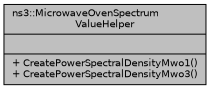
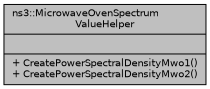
node "ns3::MicrowaveOvenSpectrum": text "+ CreatePowerSpectralDensityMwo3()" -> "+ CreatePowerSpectralDensityMwo2()"
